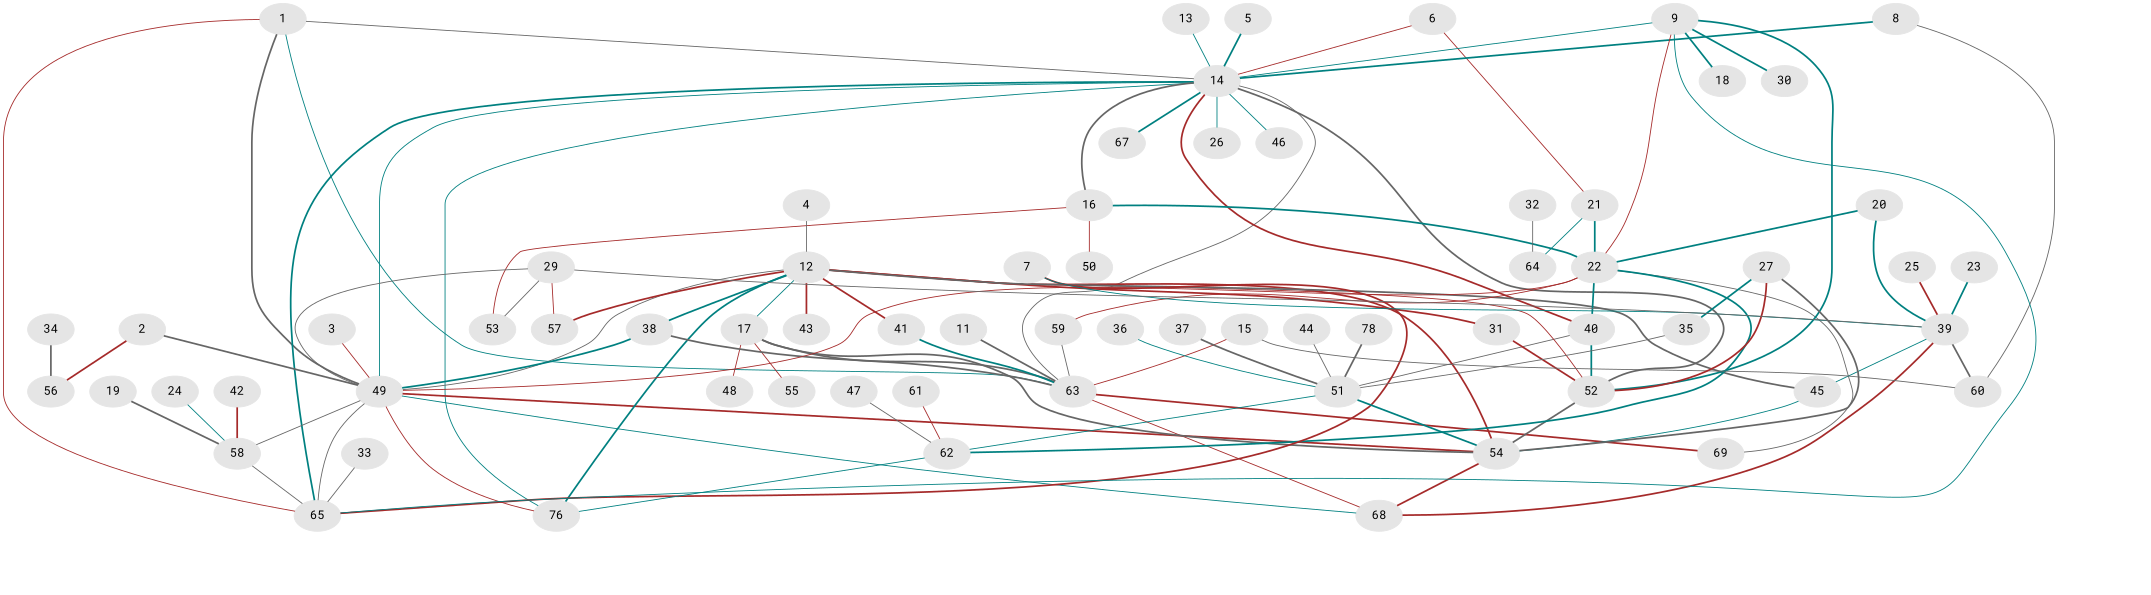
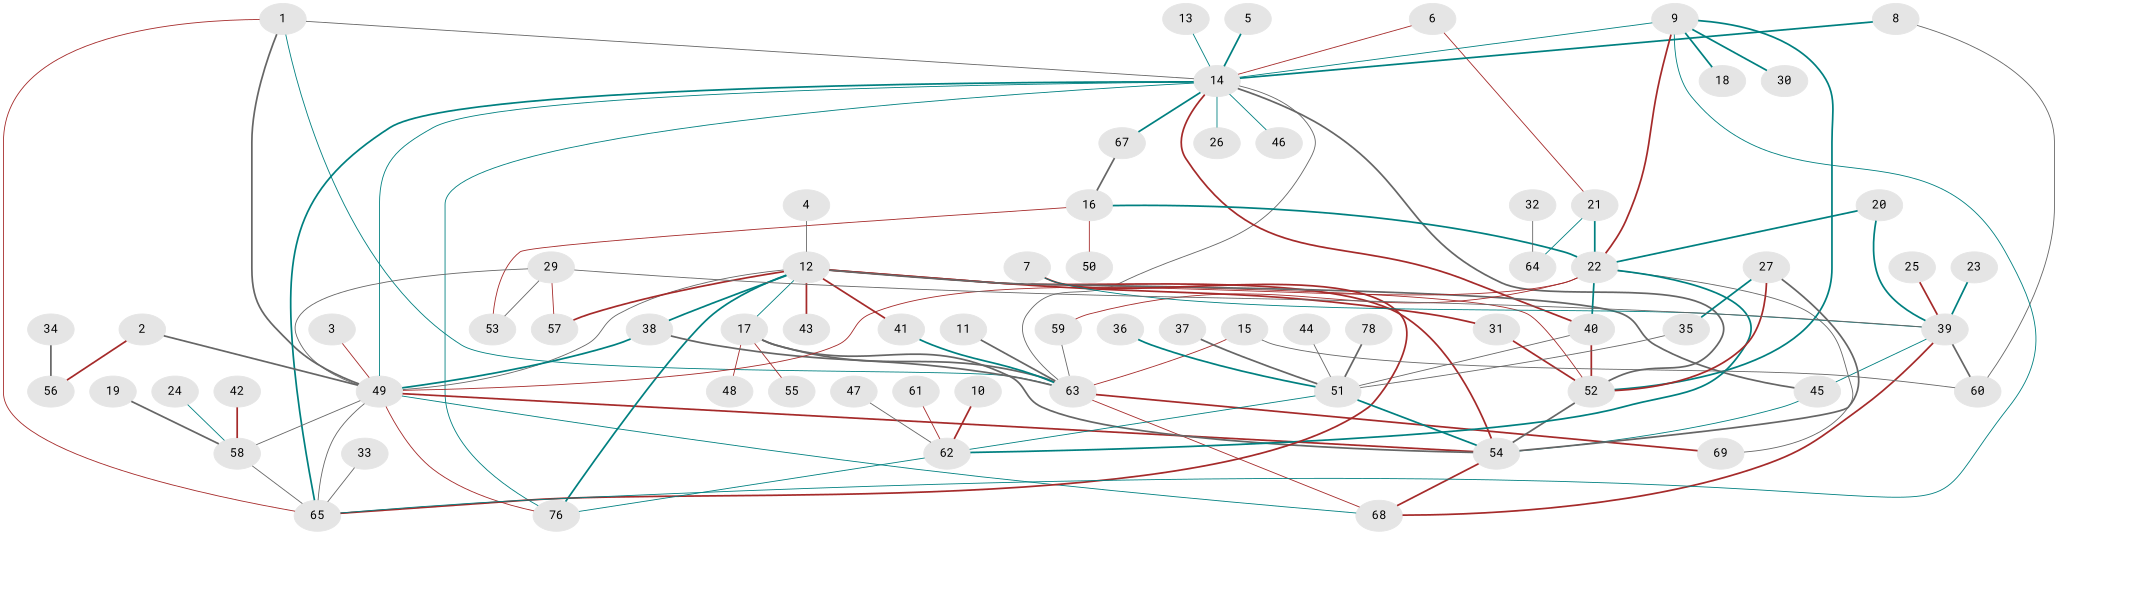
edge "14" -- "16": now "67" -- "16"
edge "9" -- "22": style solid -> bold
edge "40" -- "52": color teal -> brown
edge "36" -- "51": style solid -> bold
node "10": added
